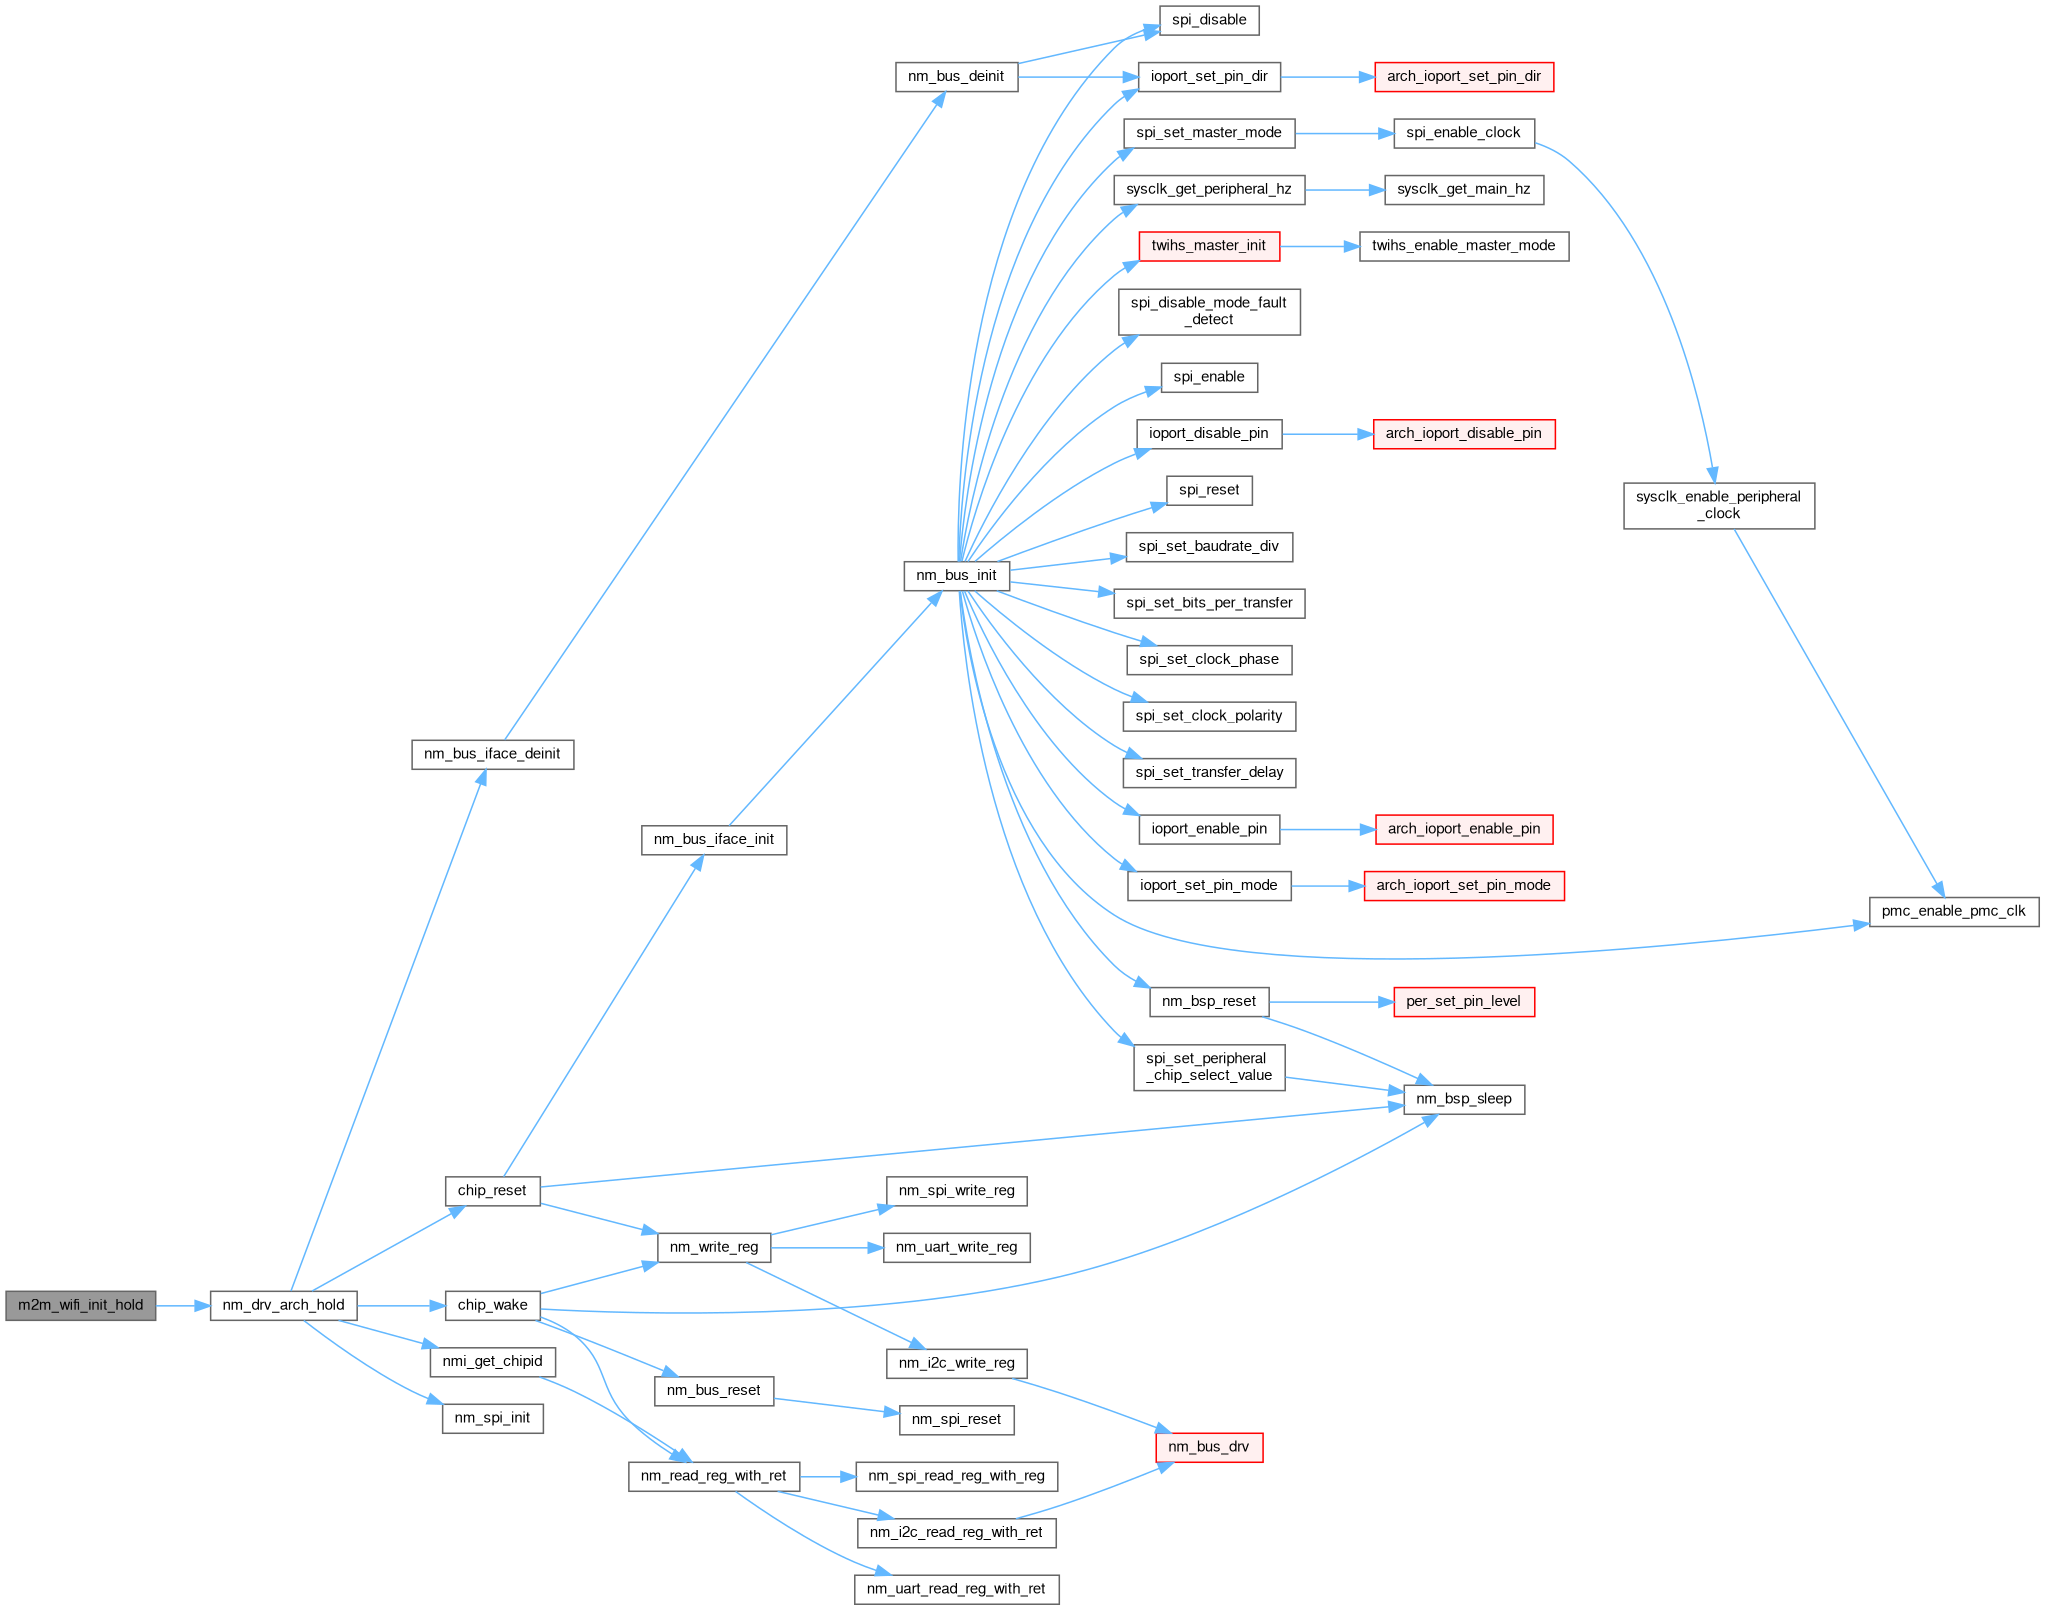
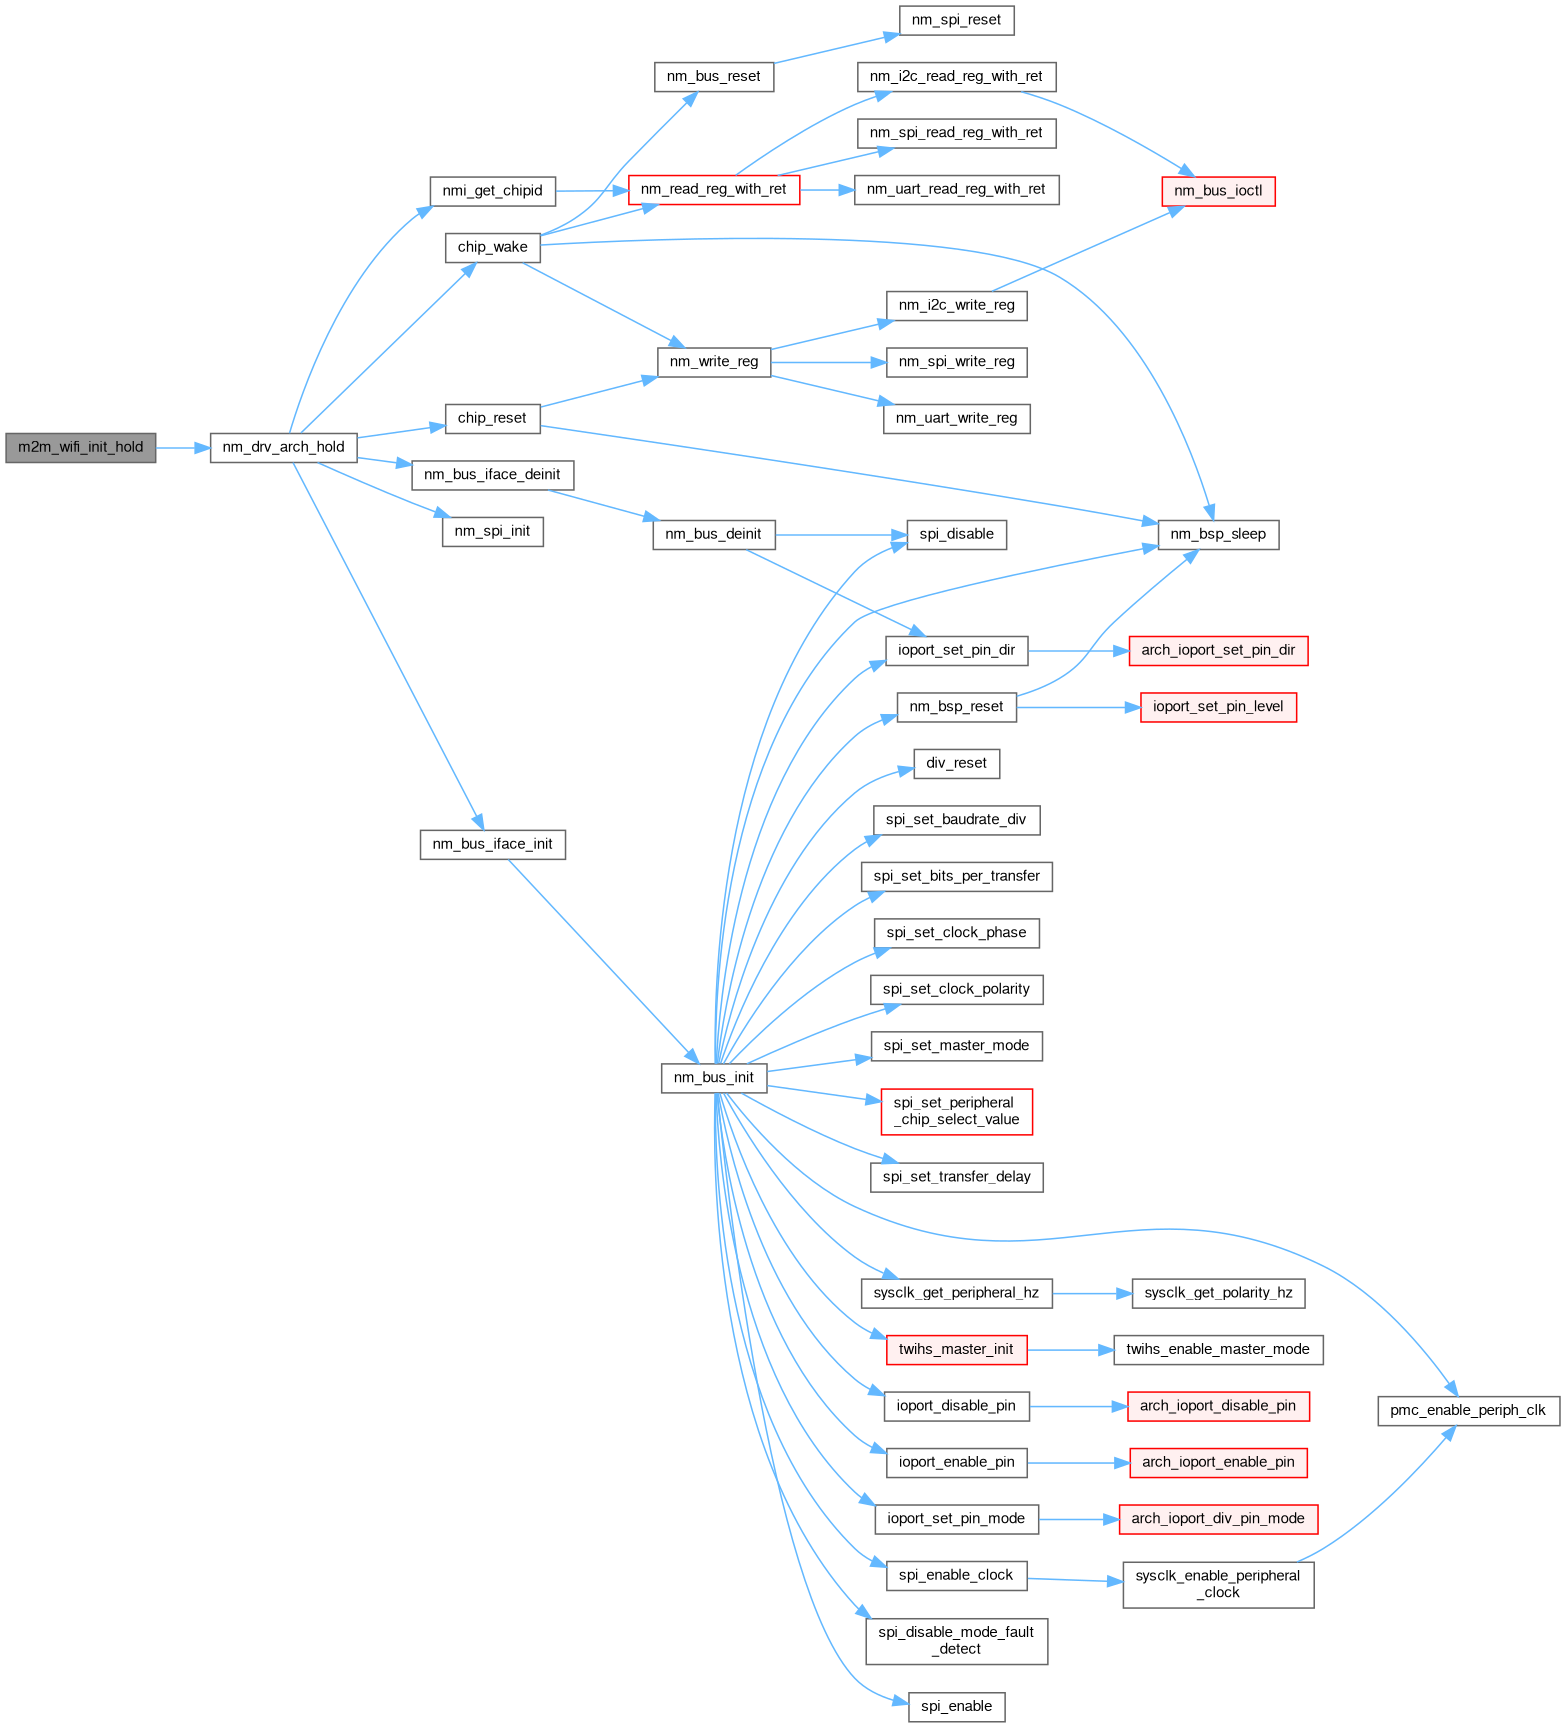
edge "spi_set_master_mode" -> "spi_enable_clock": now "nm_bus_init" -> "spi_enable_clock"
node "sysclk_get_main_hz": label "sysclk_get_main_hz" -> "sysclk_get_polarity_hz"
node "spi_reset": label "spi_reset" -> "div_reset"
node "arch_ioport_set_pin_mode": label "arch_ioport_set_pin_mode" -> "arch_ioport_div_pin_mode"
node "pmc_enable_pmc_clk": label "pmc_enable_pmc_clk" -> "pmc_enable_periph_clk"
node "per_set_pin_level": label "per_set_pin_level" -> "ioport_set_pin_level"
edge "chip_reset" -> "nm_bus_iface_init": now "nm_drv_arch_hold" -> "nm_bus_iface_init"
node "spi_set_peripheral _chip_select_value": color grey40 -> red
edge "spi_set_peripheral _chip_select_value" -> "nm_bsp_sleep": now "nm_bus_init" -> "nm_bsp_sleep"
node "nm_bus_drv": label "nm_bus_drv" -> "nm_bus_ioctl"
node "nm_read_reg_with_ret": color grey40 -> red
node "nm_spi_read_reg_with_reg": label "nm_spi_read_reg_with_reg" -> "nm_spi_read_reg_with_ret"
